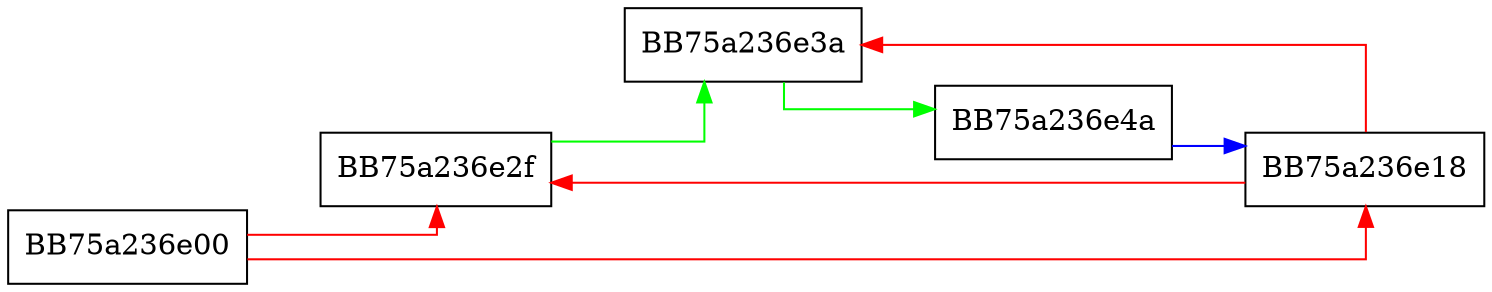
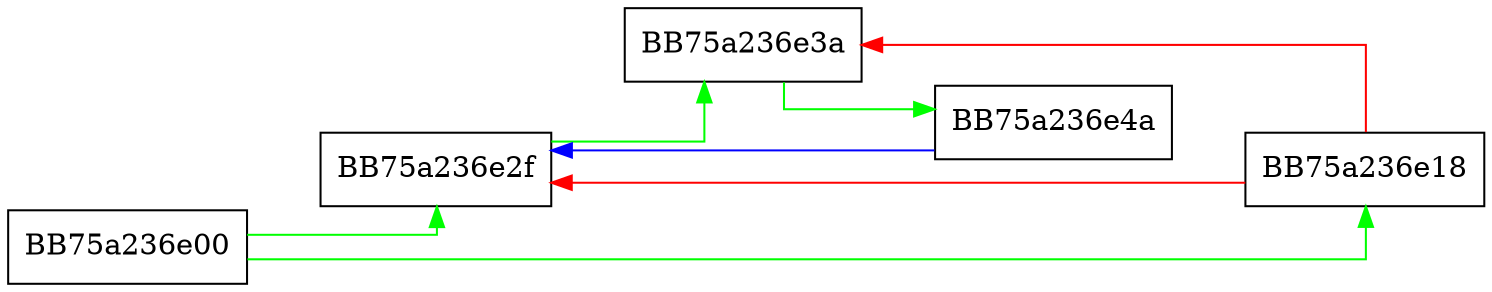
edge "BB75a236e4a" -> "BB75a236e18": now "BB75a236e4a" -> "BB75a236e2f"
edge "BB75a236e00" -> "BB75a236e2f": color red -> green
edge "BB75a236e00" -> "BB75a236e18": color red -> green
